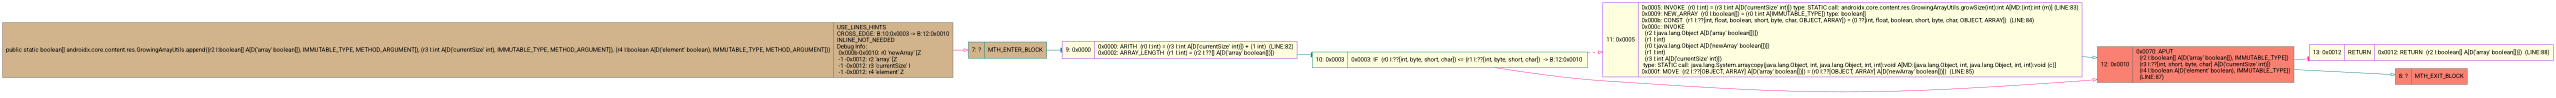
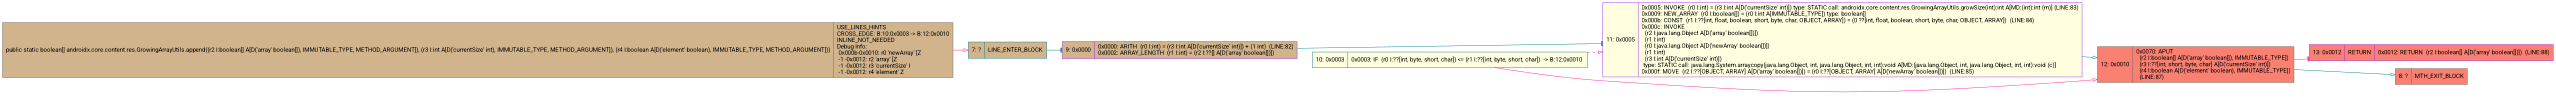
node "7: ?": text "MTH_ENTER_BLOCK" -> "LINE_ENTER_BLOCK"
node "9: 0x0000": fillcolor lightyellow -> tan
node "13: 0x0012": fillcolor lightyellow -> salmon
edge "9: 0x0000" -> "10: 0x0003": now "9: 0x0000" -> "11: 0x0005"
